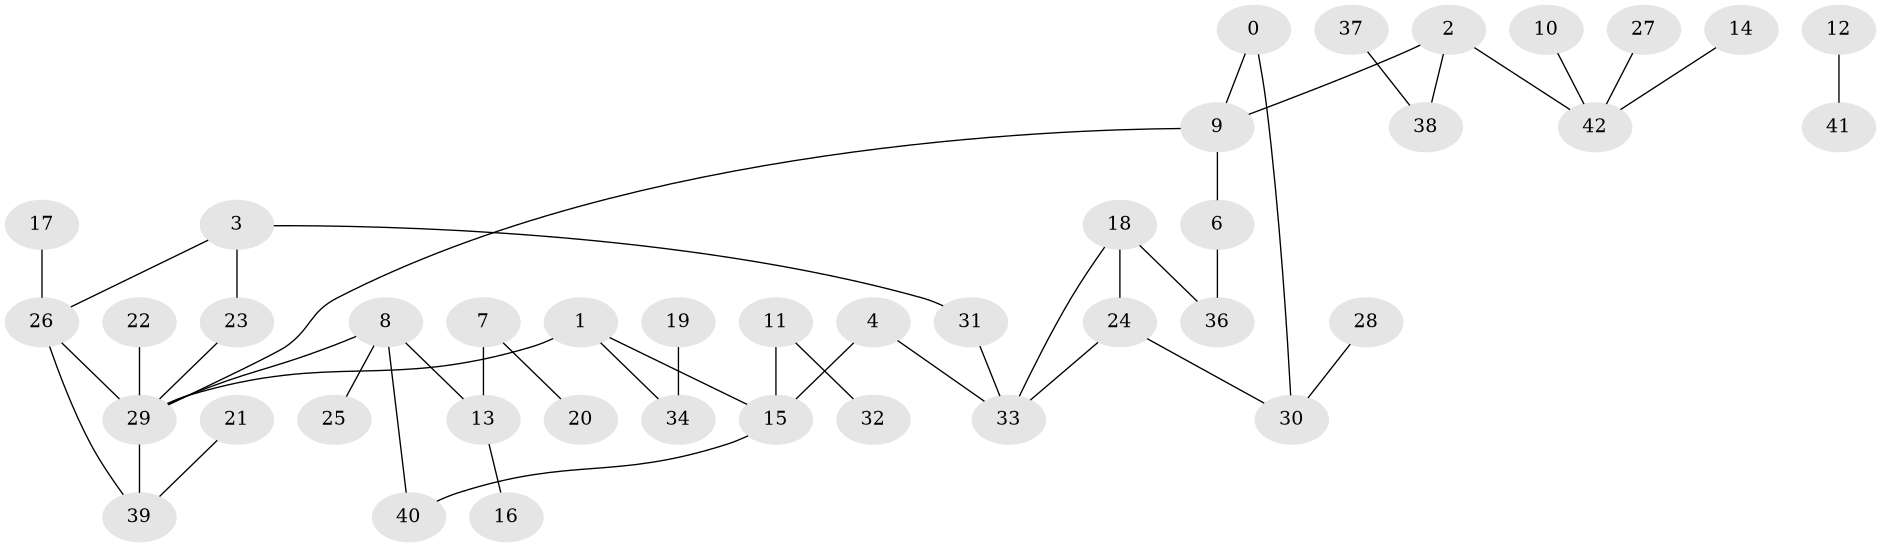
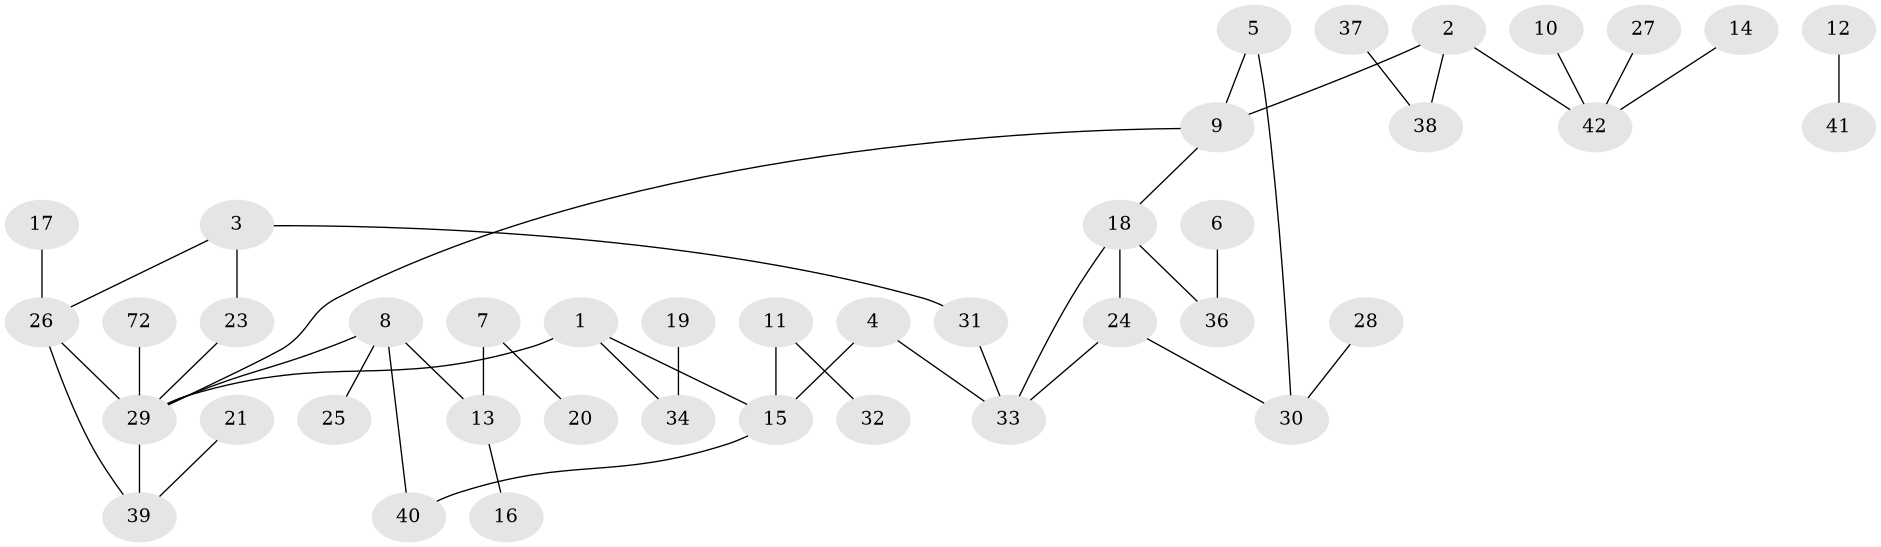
node "0": label "0" -> "5"
edge "9" -- "6": now "9" -- "18"
node "22": label "22" -> "72"
